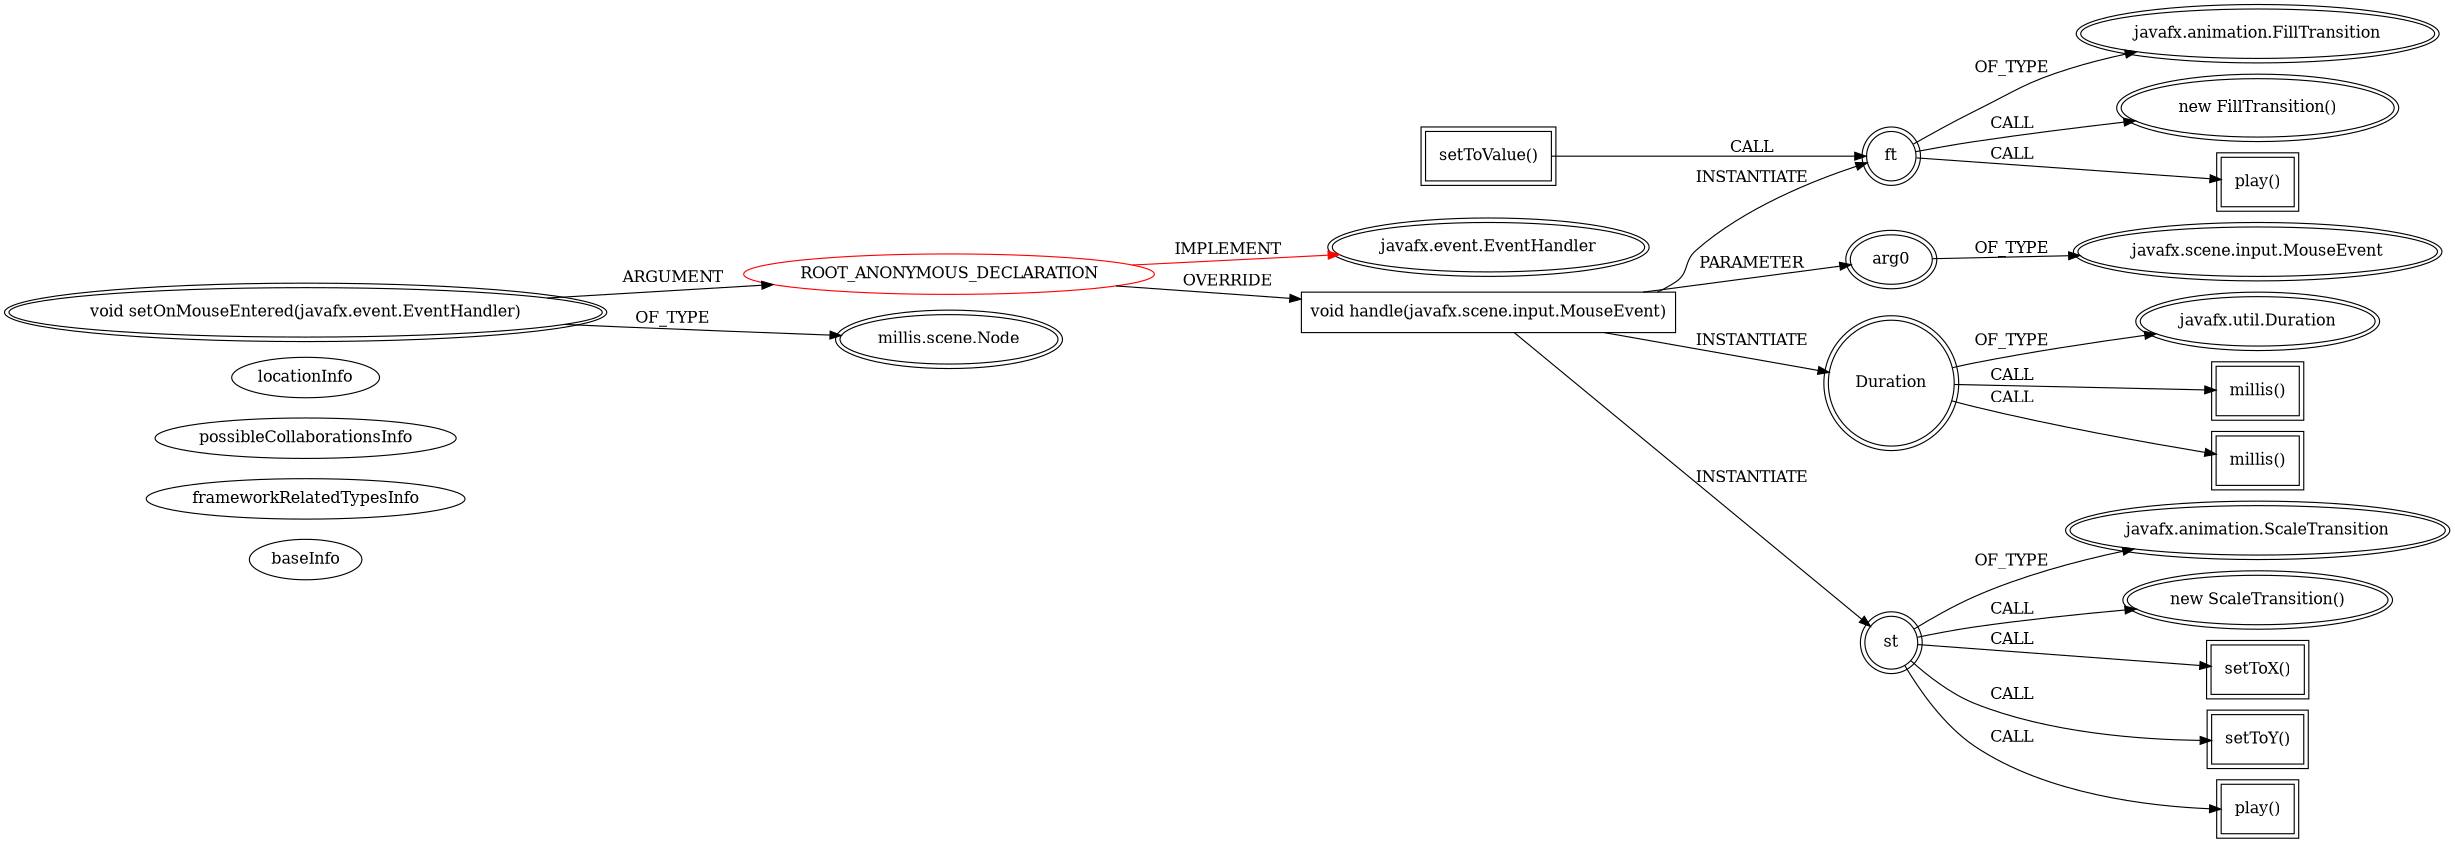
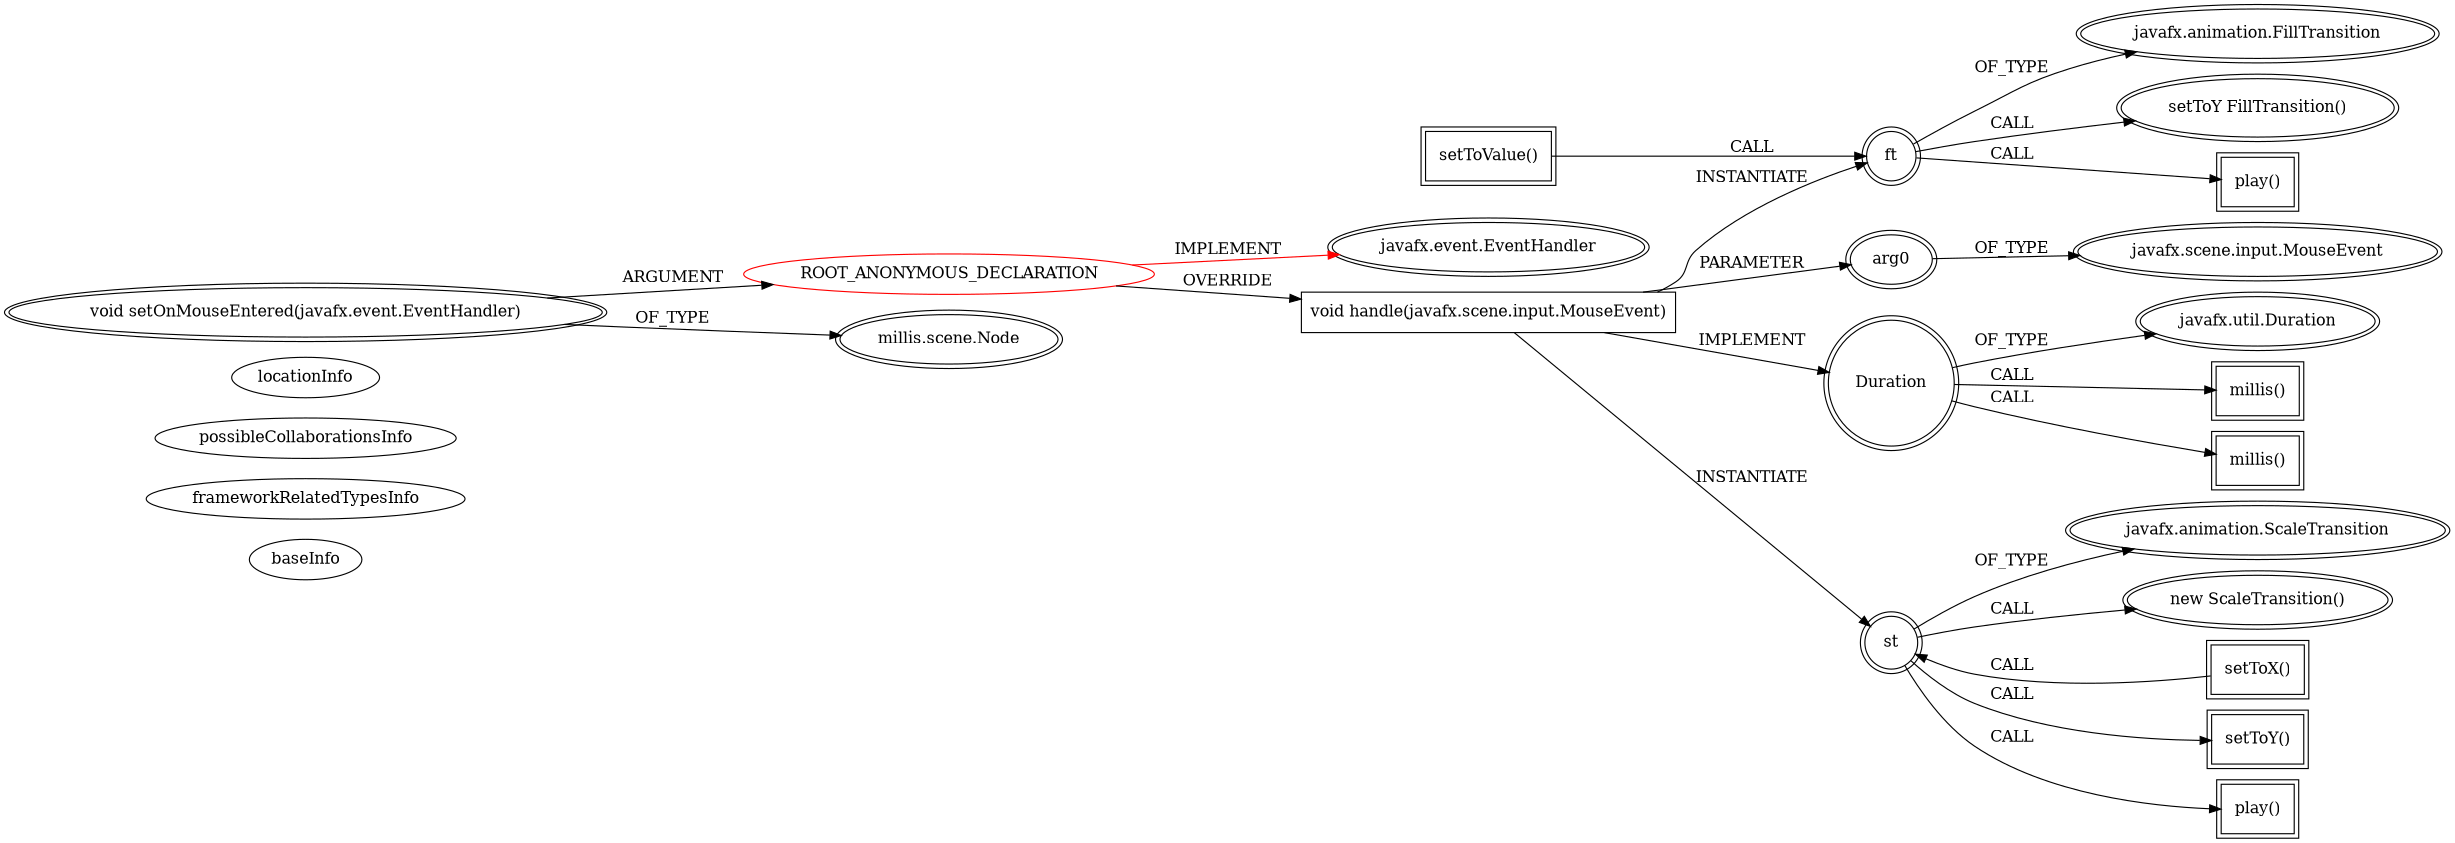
node "new FillTransition()": label "new FillTransition()" -> "setToY FillTransition()"
edge "void handle(javafx.scene.input.MouseEvent)" -> "Duration": label "INSTANTIATE" -> "IMPLEMENT"
edge "st" -> "setToX()": reversed
